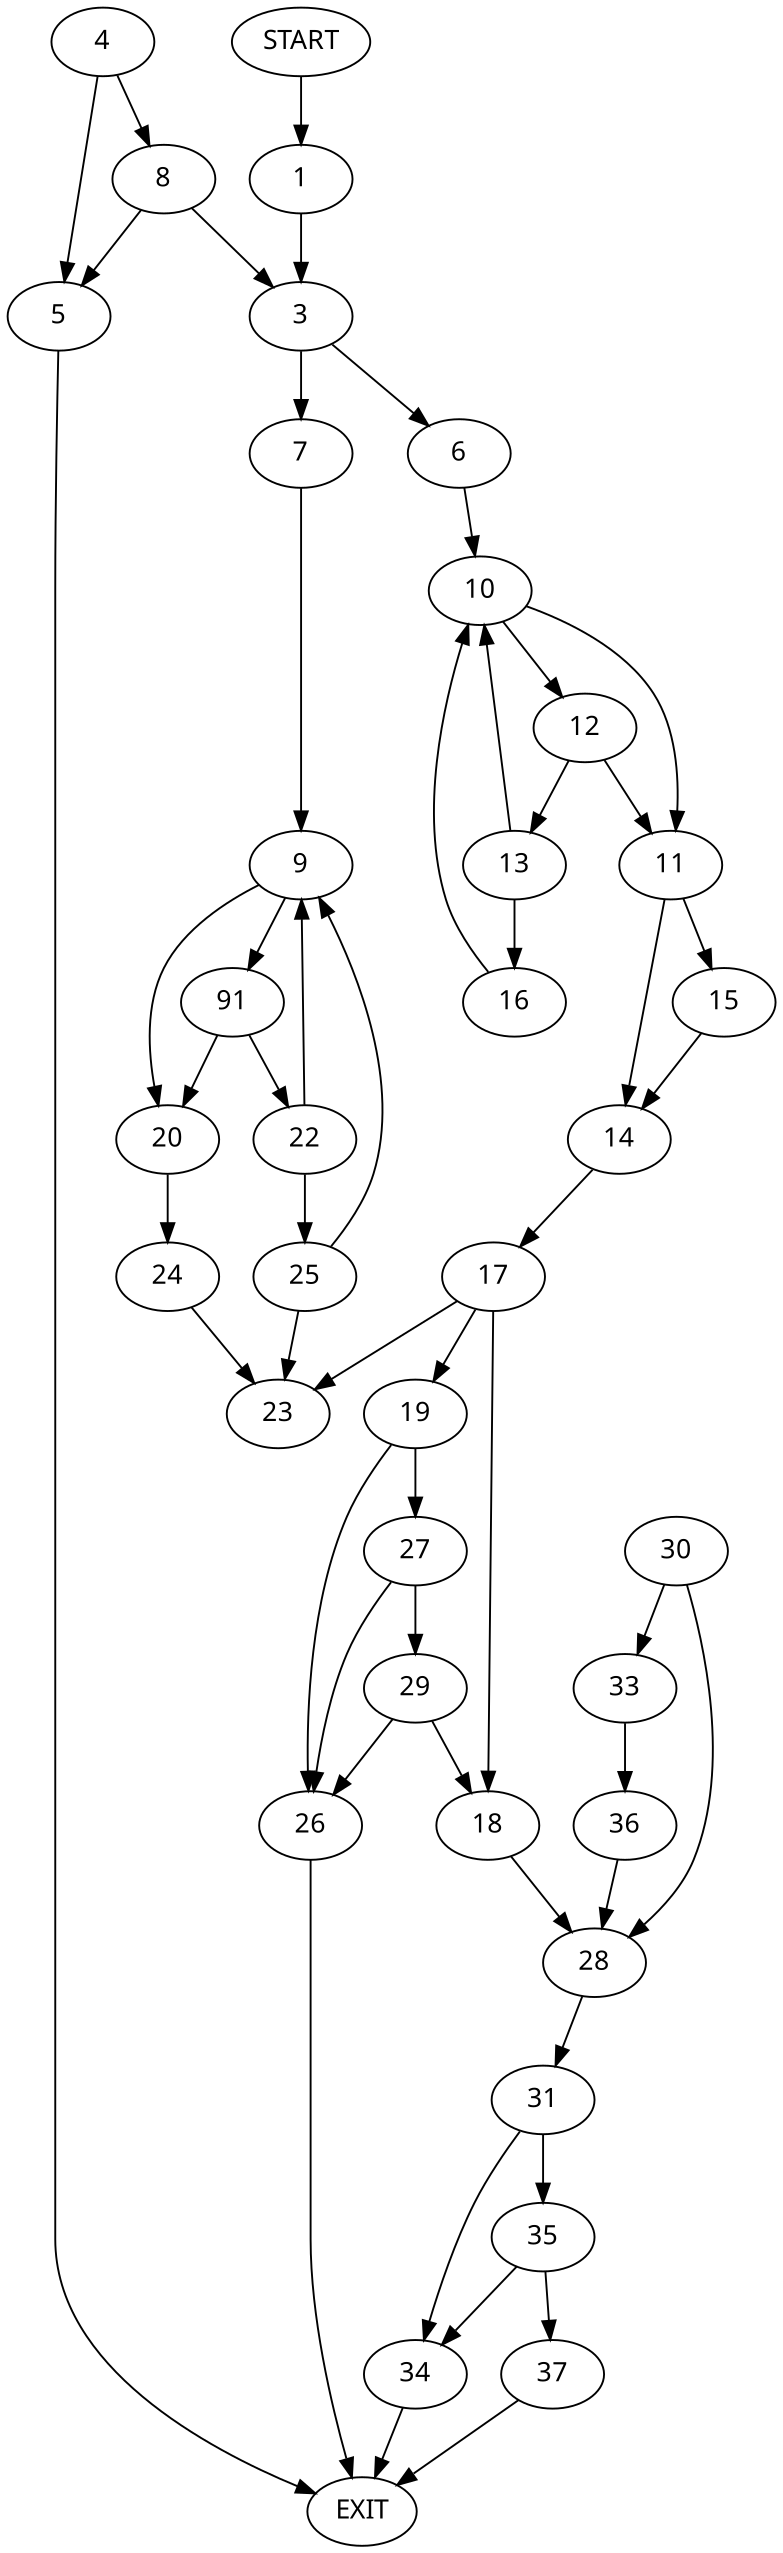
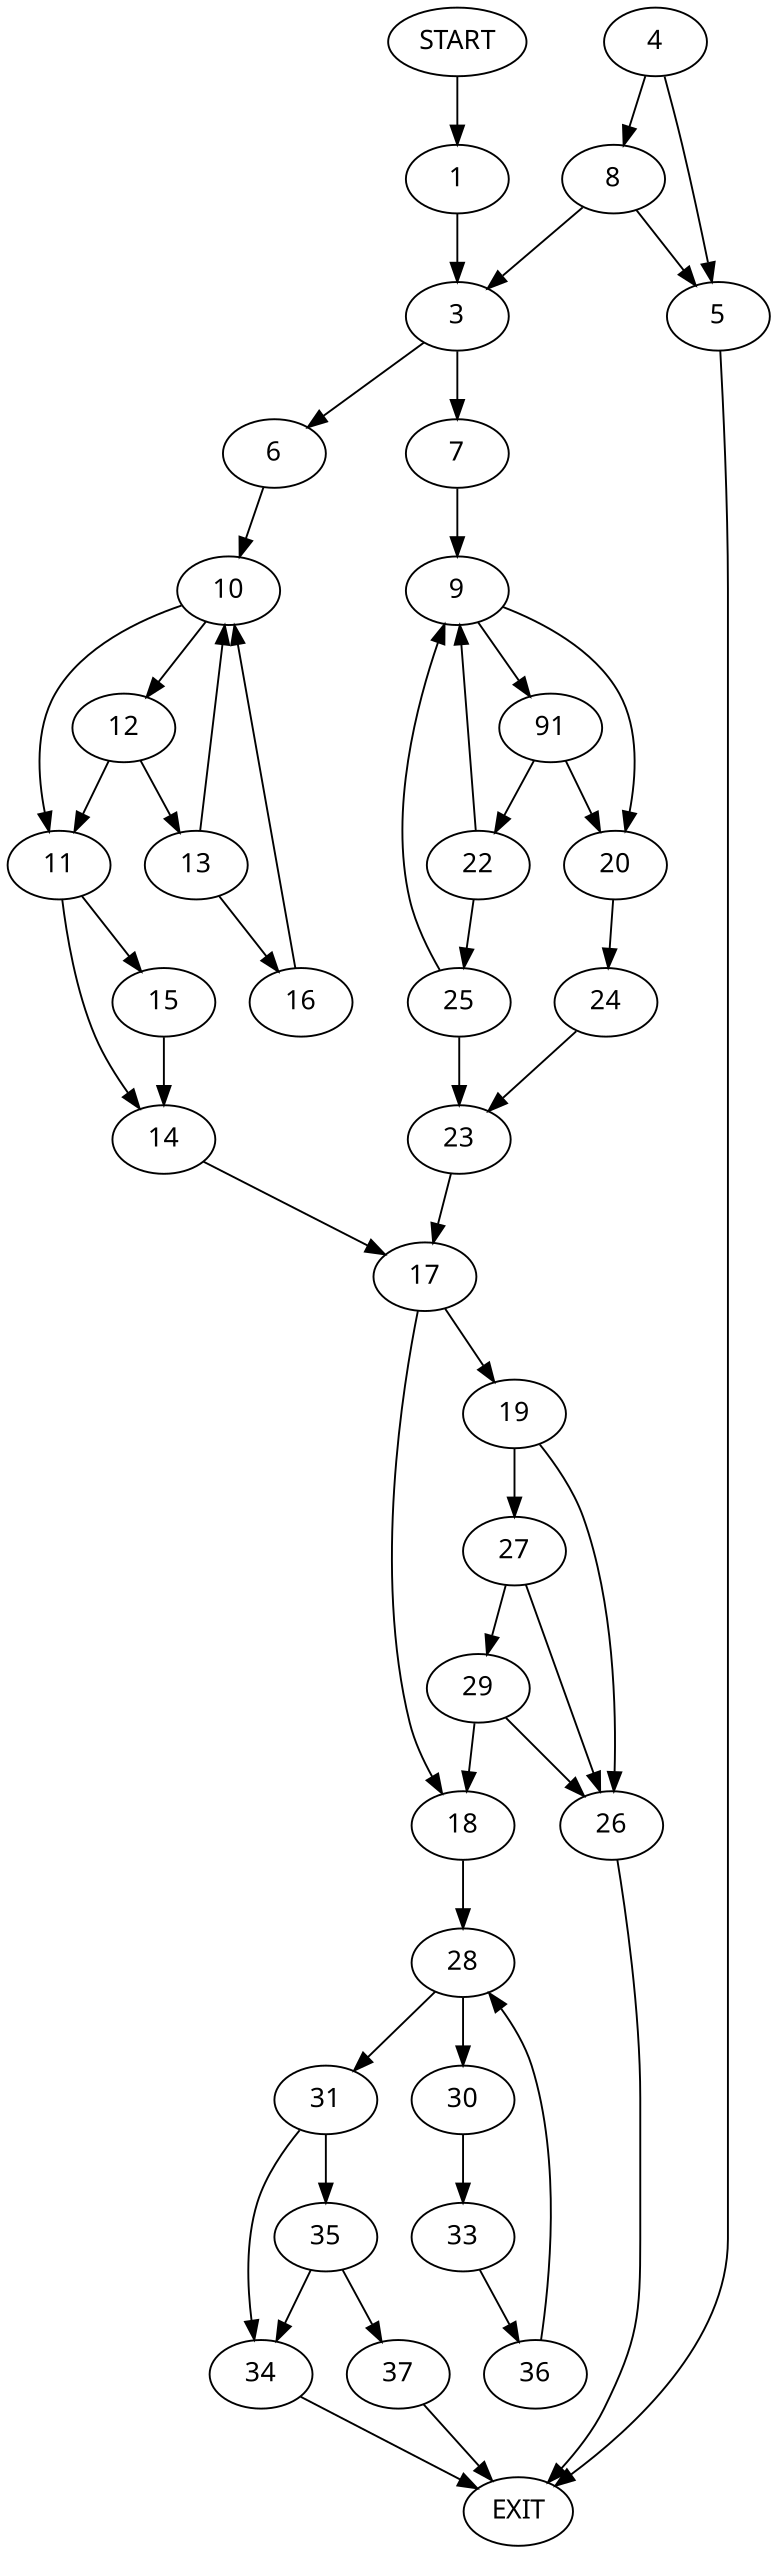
edge "17" -> "23": reversed
edge "30" -> "28": reversed
